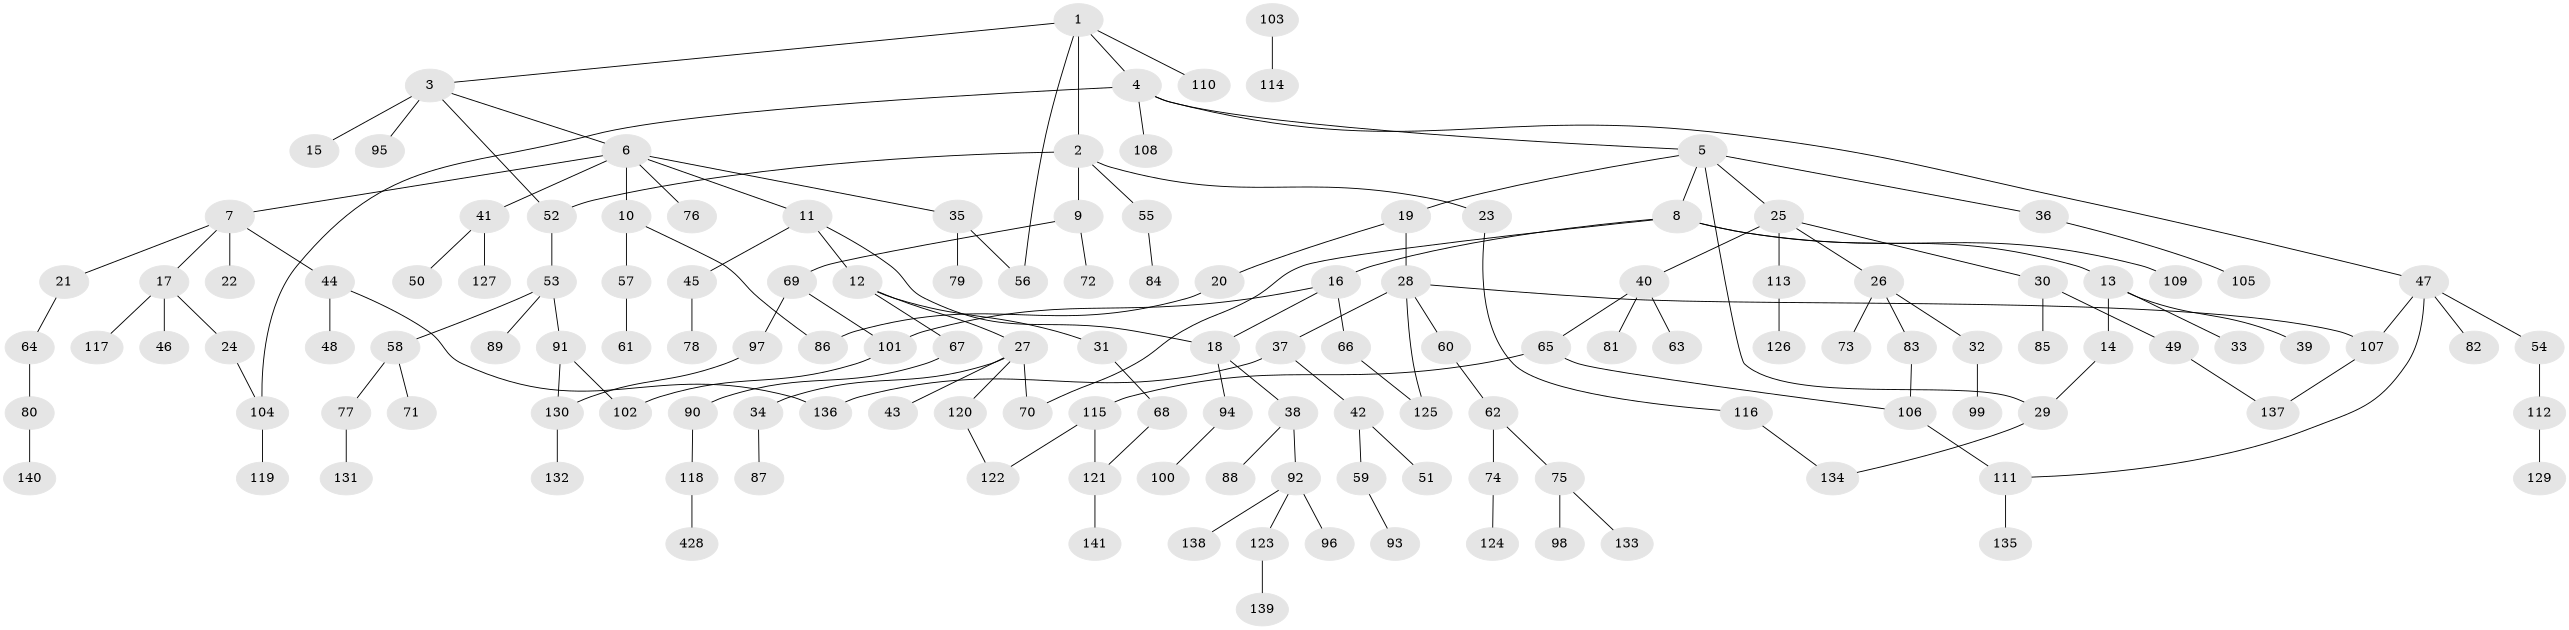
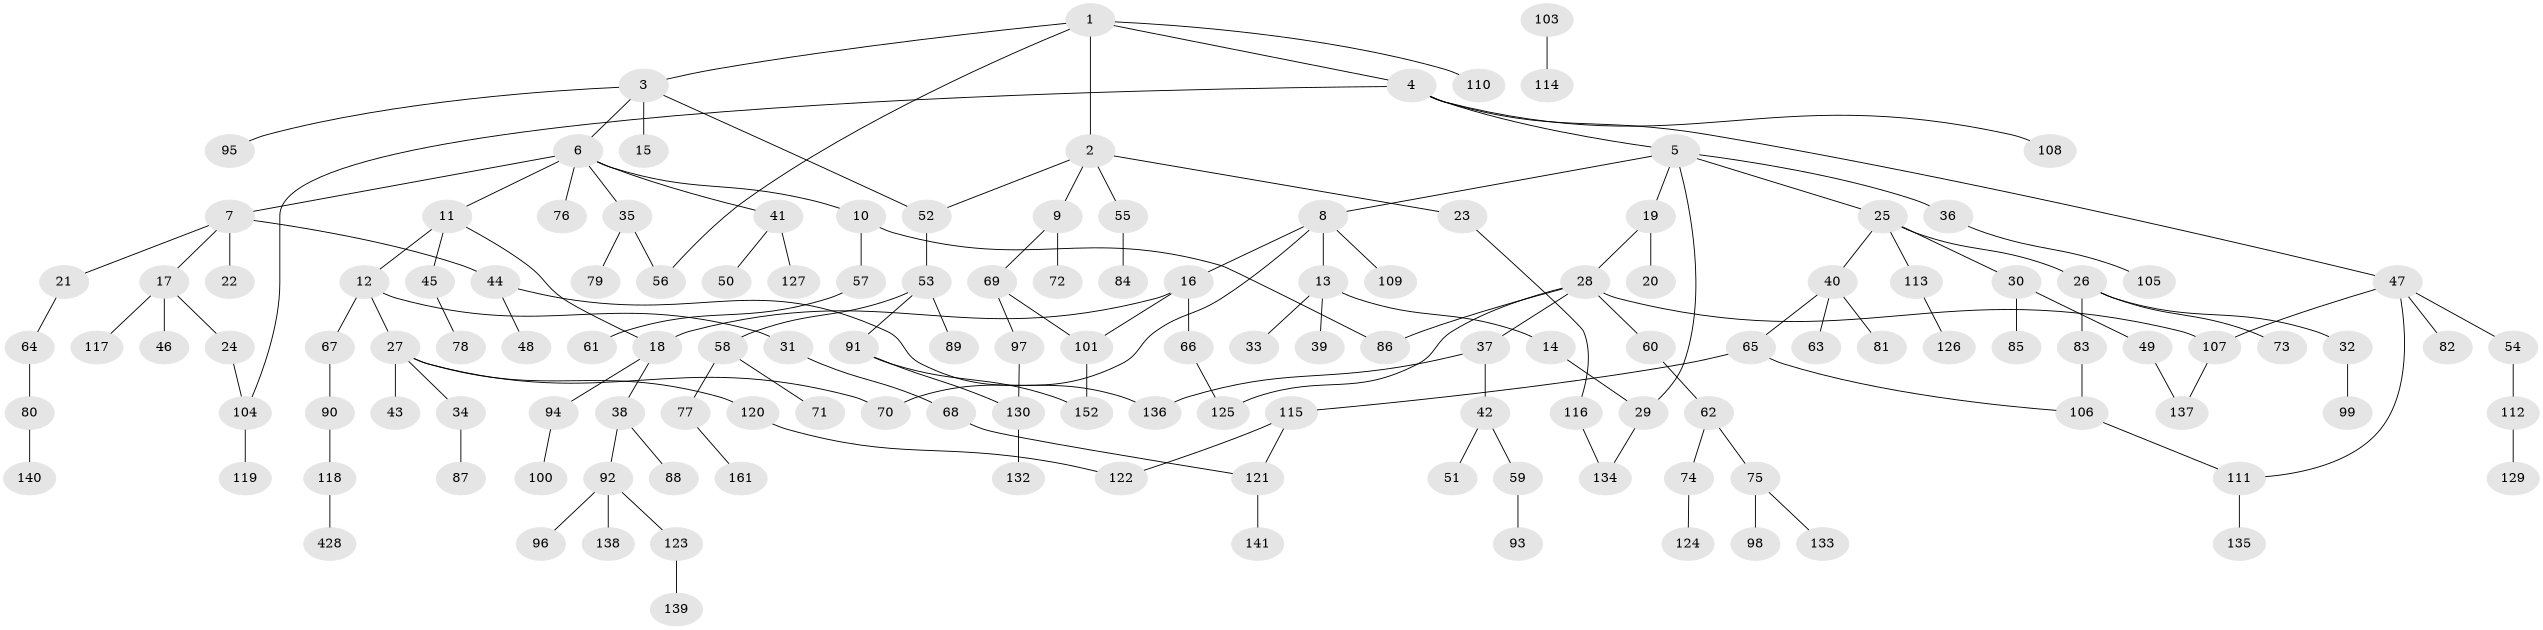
edge "20" -- "86": now "28" -- "86"
node "102": label "102" -> "152"
node "131": label "131" -> "161"
